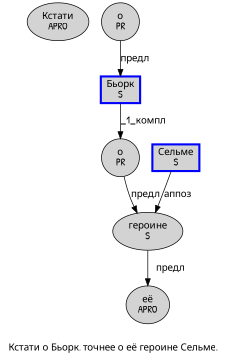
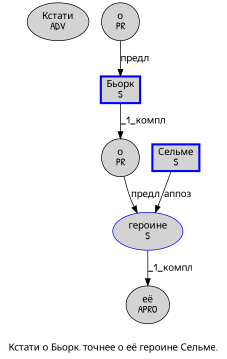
node "Кстати APRO": label "Кстати APRO" -> "Кстати ADV"
node "героине S": color black -> blue
edge "героине S" -> "её APRO": label "предл" -> "_1_компл"
